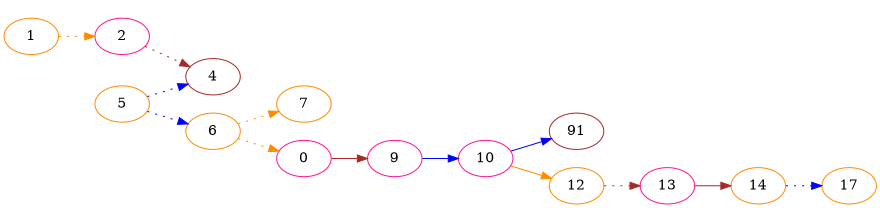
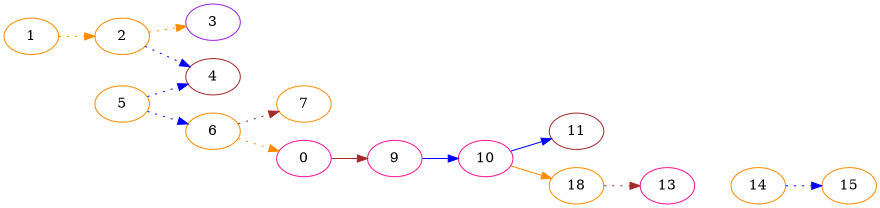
node "3": added
node "2": color deeppink -> darkorange
edge "2" -> "4": color brown -> blue
edge "6" -> "7": color darkorange -> brown
node "91": label "91" -> "11"
node "12": label "12" -> "18"
edge "13" -> "14": removed
node "17": label "17" -> "15"
